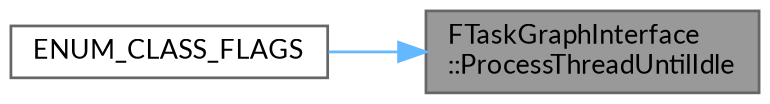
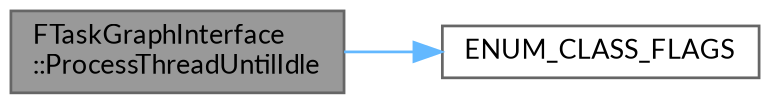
edge "ENUM_CLASS_FLAGS" -> "FTaskGraphInterface ::ProcessThreadUntilIdle": reversed
